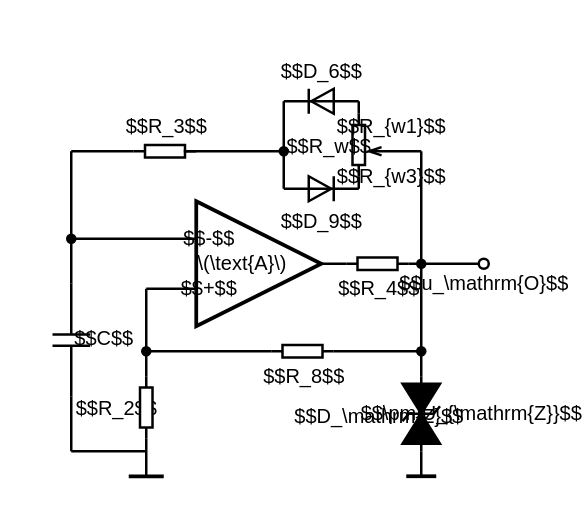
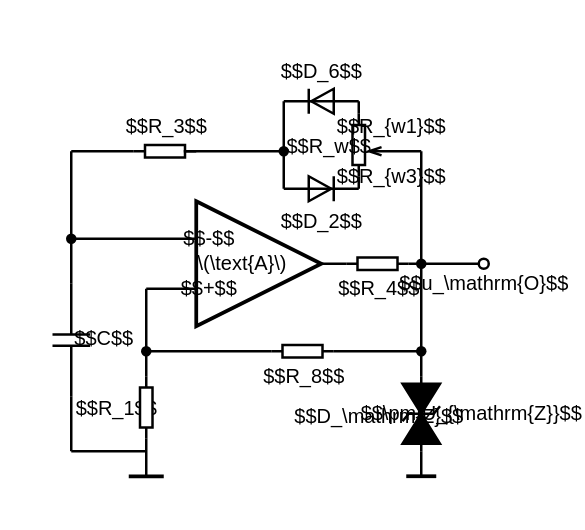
node "$$D_9$$": label "$$D_9$$" -> "$$D_2$$"
node "$$R_2$$": label "$$R_2$$" -> "$$R_1$$"
